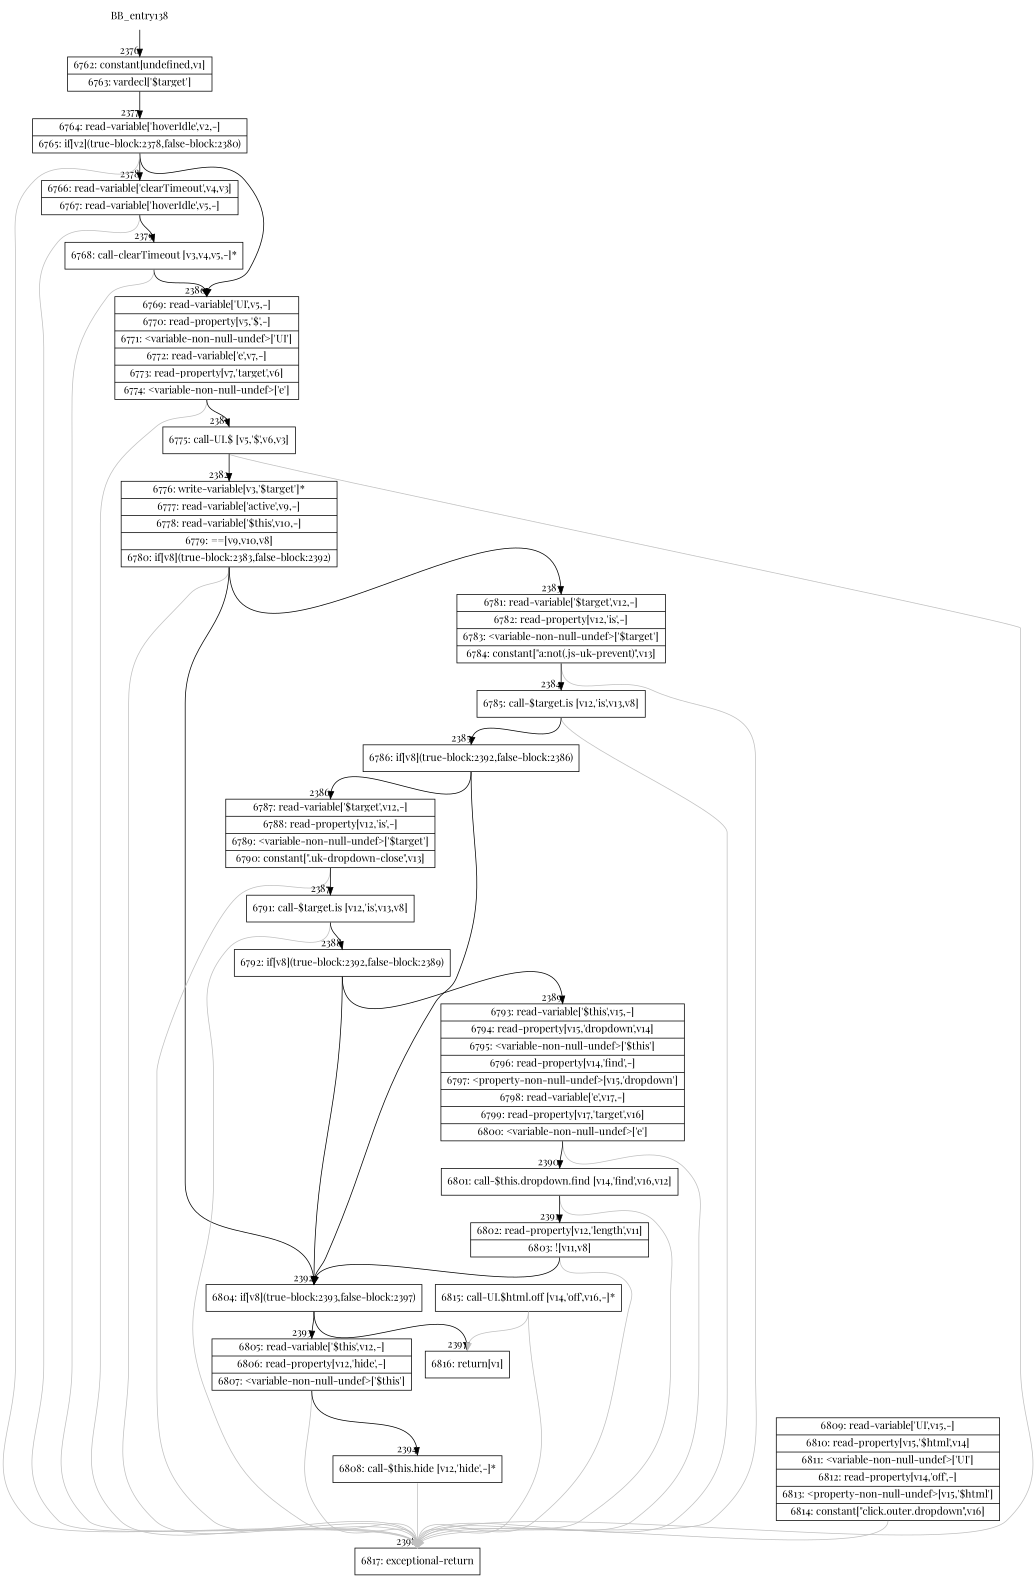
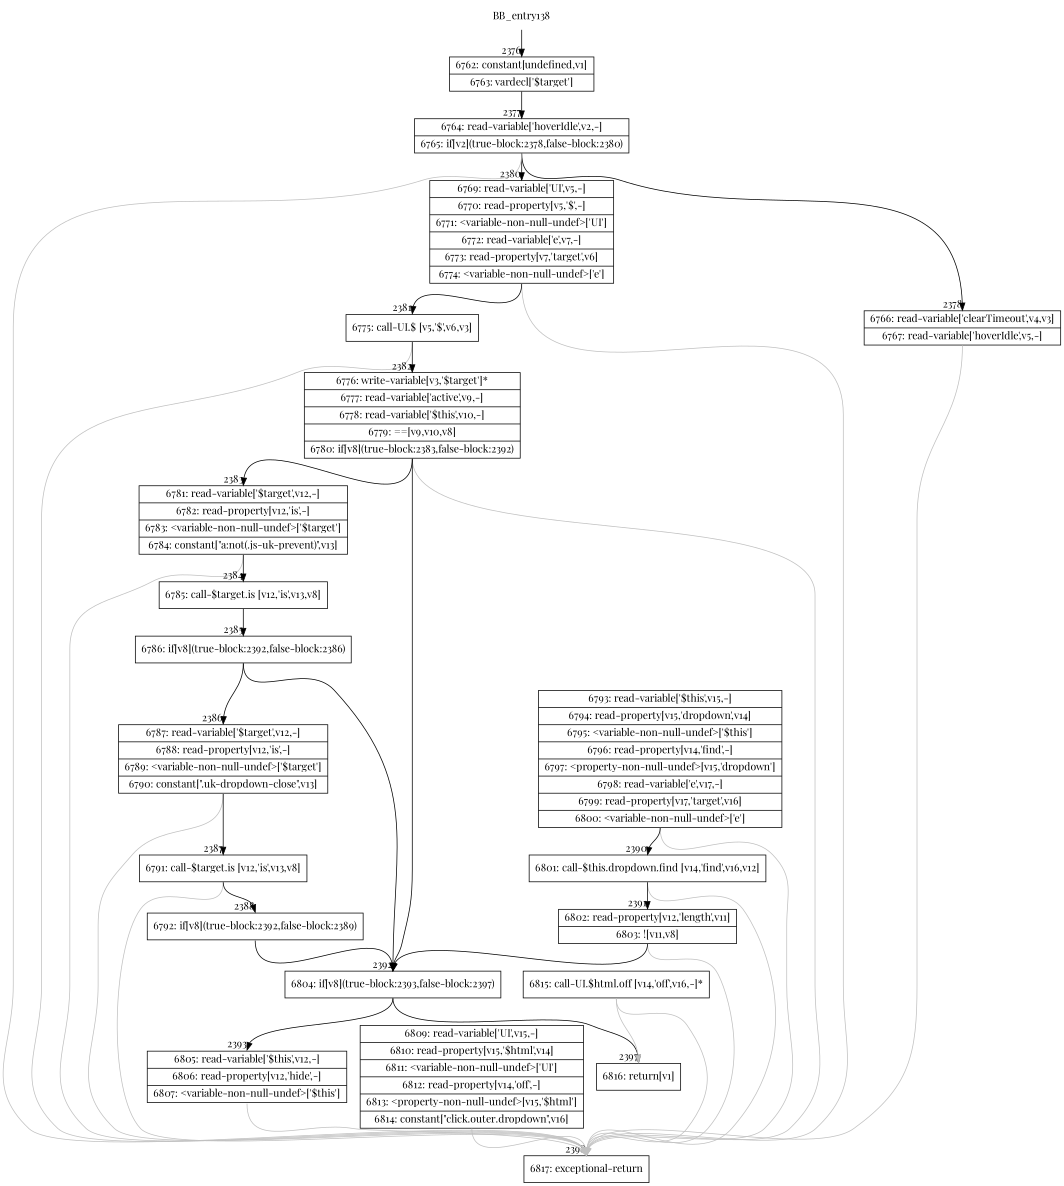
node "6768: call-clearTimeout [v3,v4,v5,-]*": removed
edge "6792: if[v8](true-block:2392,false-block:2389)" -> "6793: read-variable['$this',v15,-]": removed
edge "6785: call-$target.is [v12,'is',v13,v8]" -> "6817: exceptional-return": removed
node "6808: call-$this.hide [v12,'hide',-]*": removed
